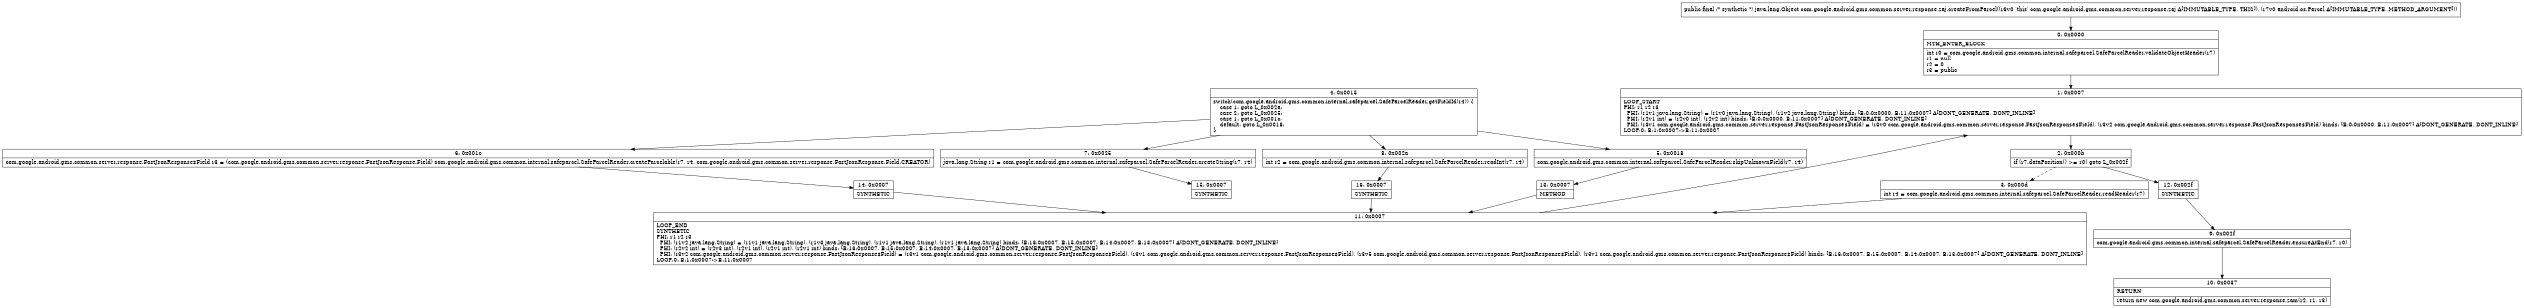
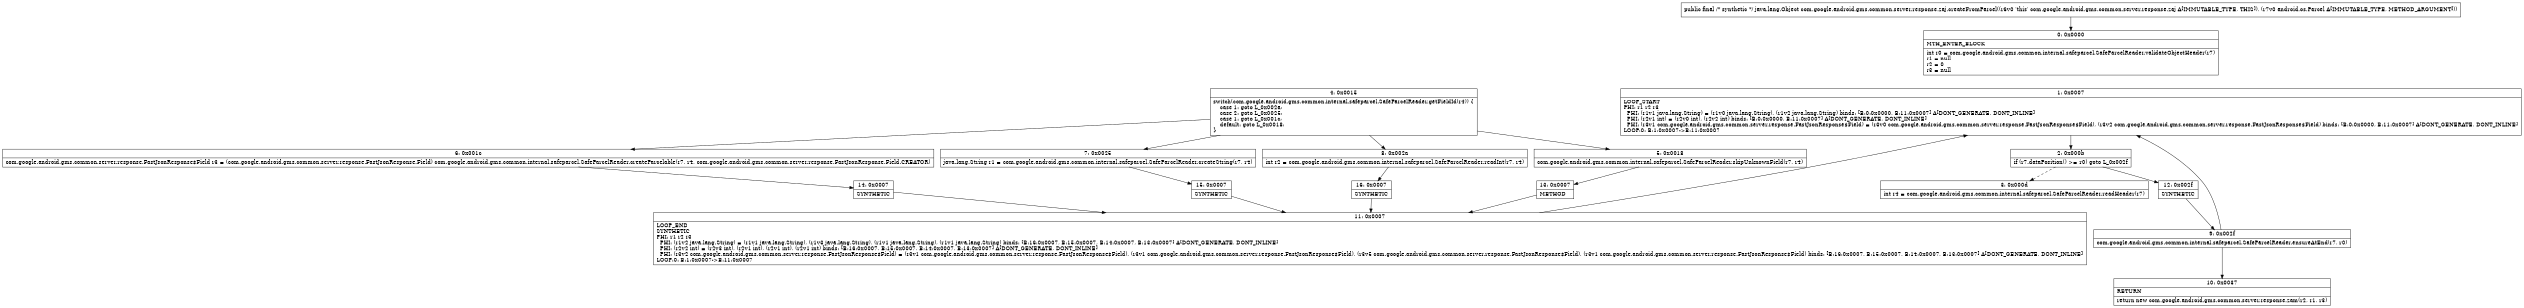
node "0: 0x0000": text "r3 = public" -> "r3 = null"
edge "0: 0x0000" -> "1: 0x0007": now "9: 0x002f" -> "1: 0x0007"
edge "3: 0x000d" -> "11: 0x0007": now "15: 0x0007" -> "11: 0x0007"
